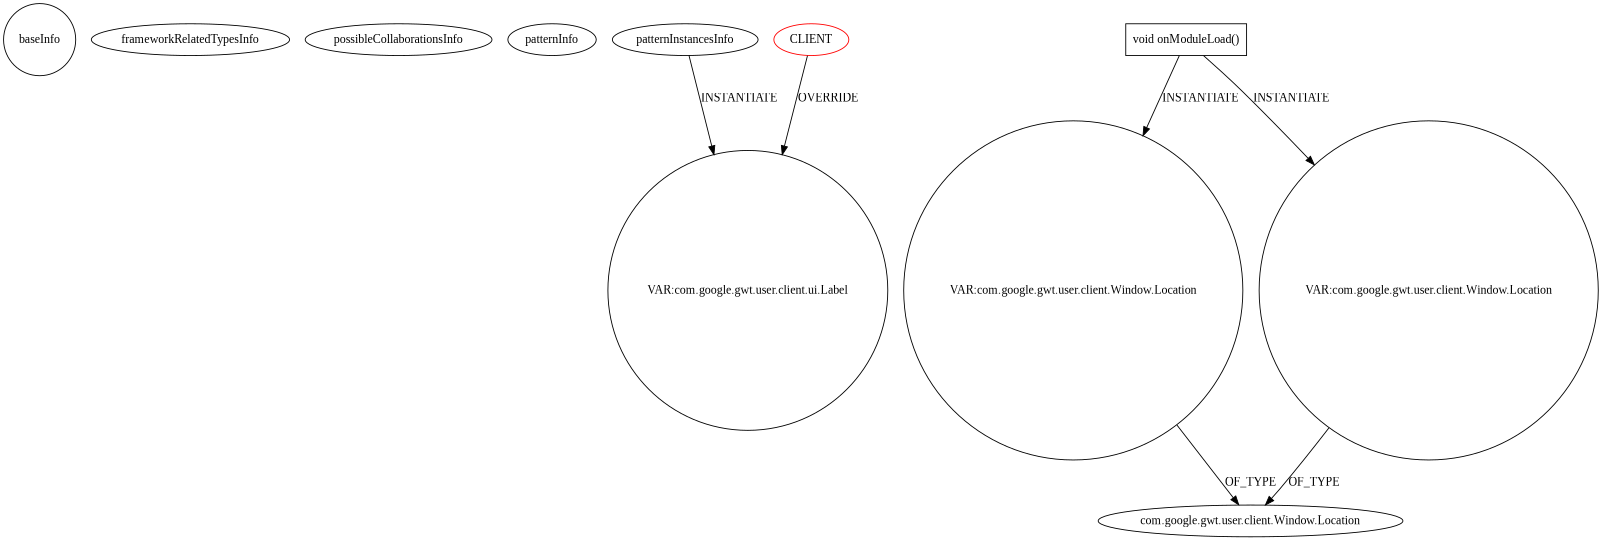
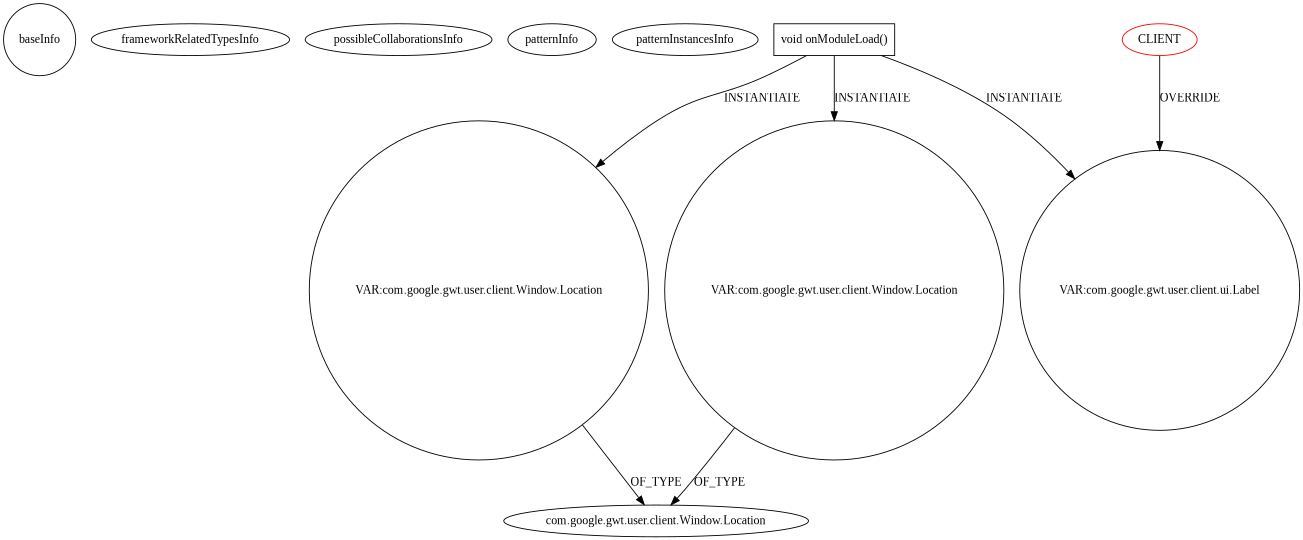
edge "patternInstancesInfo" -> "VAR:com.google.gwt.user.client.ui.Label": now "void onModuleLoad()" -> "VAR:com.google.gwt.user.client.ui.Label"
